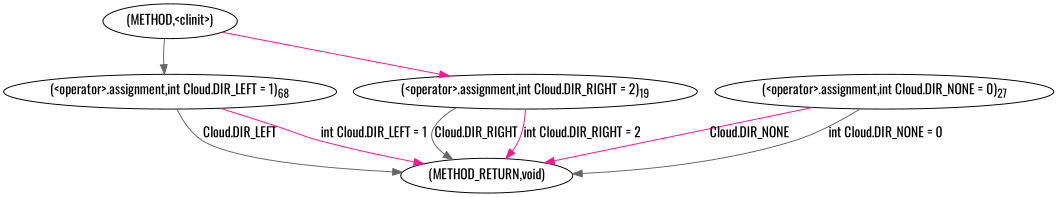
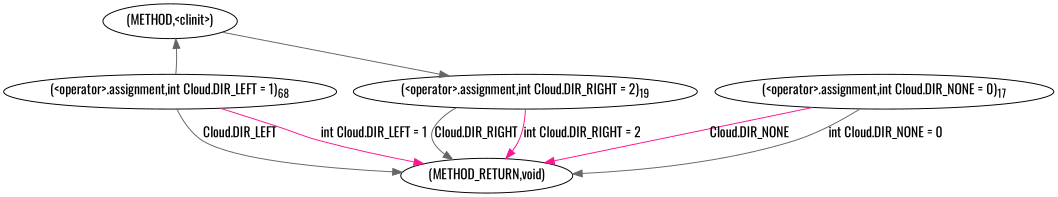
edge "(METHOD,<clinit>)" -> "(<operator>.assignment,int Cloud.DIR_LEFT = 1)": reversed
edge "(METHOD,<clinit>)" -> "(<operator>.assignment,int Cloud.DIR_RIGHT = 2)": color deeppink -> gray40
node "(<operator>.assignment,int Cloud.DIR_NONE = 0)": text "27" -> "17"
